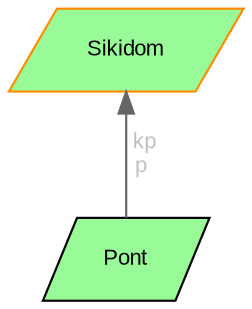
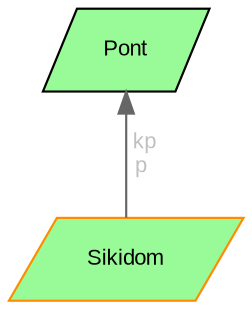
edge "Pont" -> "Sikidom": reversed
